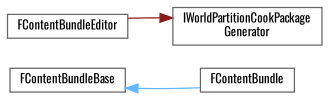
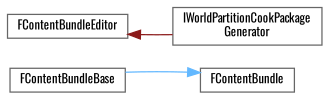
edge "FContentBundleEditor" -> "IWorldPartitionCookPackage Generator": reversed
edge "FContentBundle" -> "FContentBundleBase": reversed
